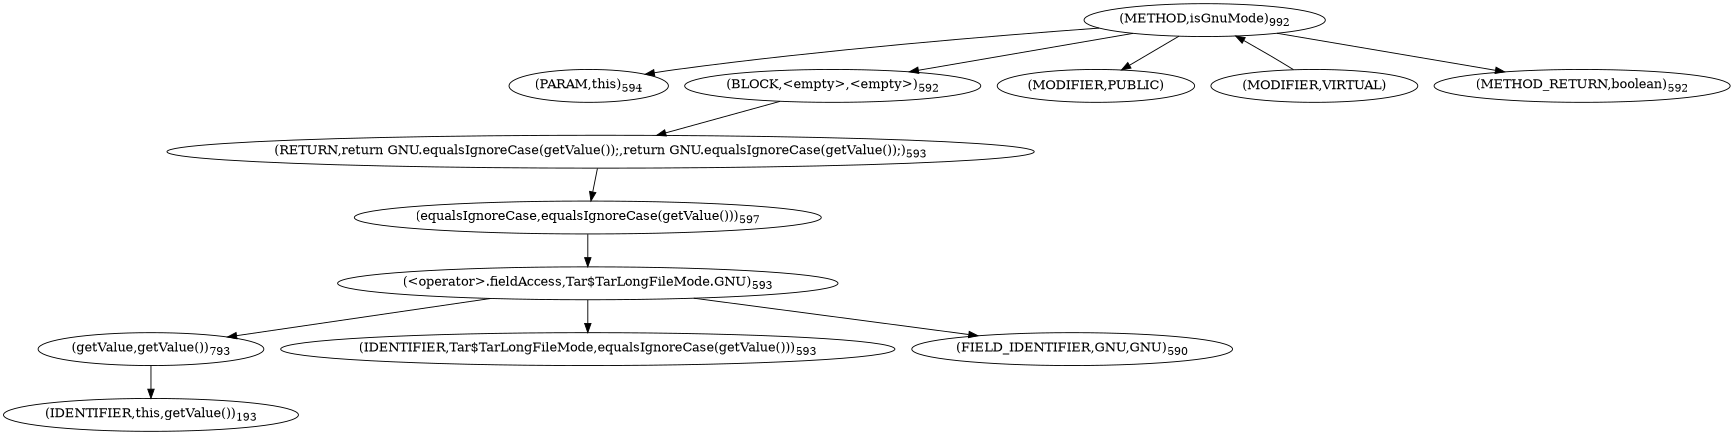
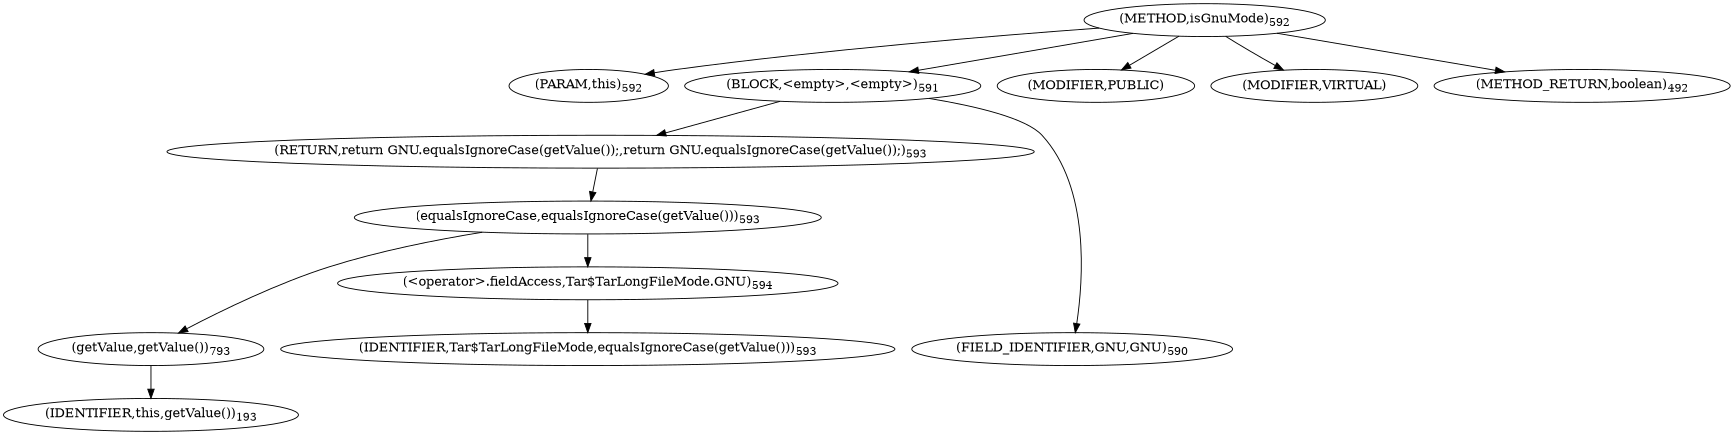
node "(METHOD,isGnuMode)": text "992" -> "592"
edge "(MODIFIER,VIRTUAL)" -> "(METHOD,isGnuMode)": reversed
node "(PARAM,this)": text "594" -> "592"
node "(BLOCK,<empty>,<empty>)": text "592" -> "591"
node "(METHOD_RETURN,boolean)": text "592" -> "492"
node "(equalsIgnoreCase,equalsIgnoreCase(getValue()))": text "597" -> "593"
node "(<operator>.fieldAccess,Tar$TarLongFileMode.GNU)": text "593" -> "594"
edge "(<operator>.fieldAccess,Tar$TarLongFileMode.GNU)" -> "(FIELD_IDENTIFIER,GNU,GNU)": now "(BLOCK,<empty>,<empty>)" -> "(FIELD_IDENTIFIER,GNU,GNU)"
edge "(<operator>.fieldAccess,Tar$TarLongFileMode.GNU)" -> "(getValue,getValue())": now "(equalsIgnoreCase,equalsIgnoreCase(getValue()))" -> "(getValue,getValue())"
